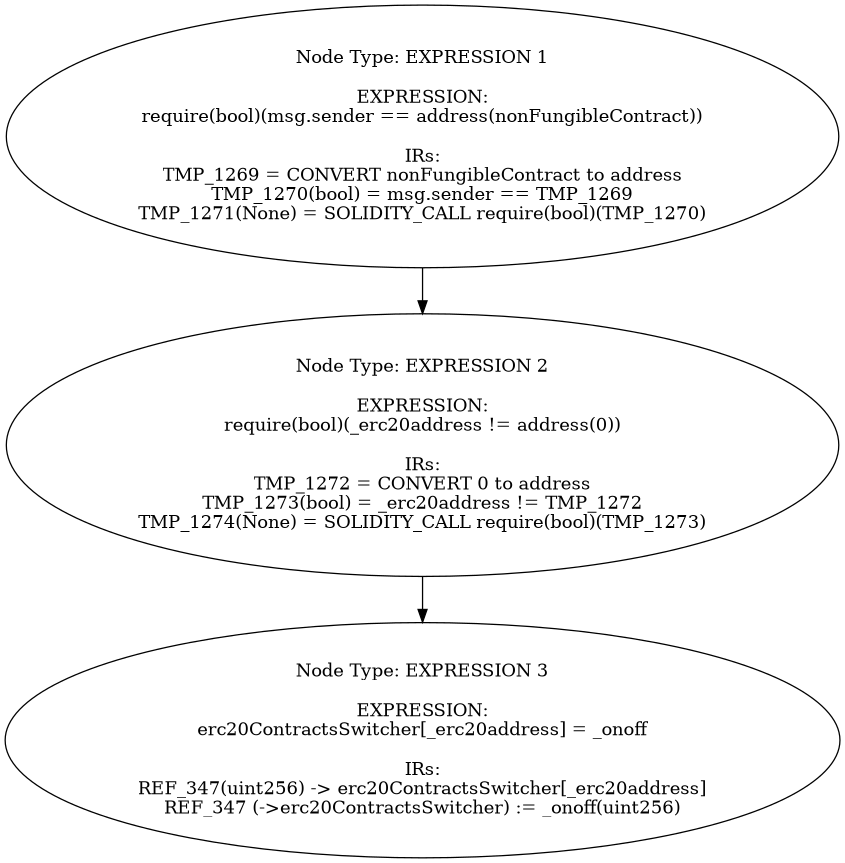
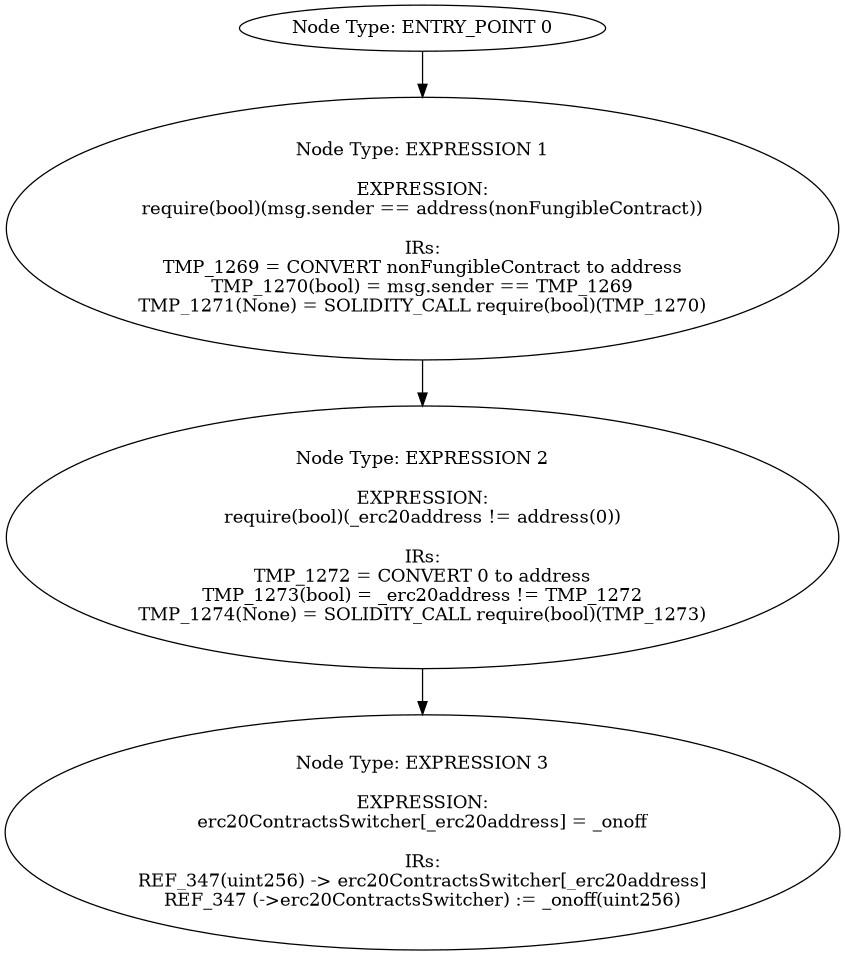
node "Node Type: ENTRY_POINT 0": added
